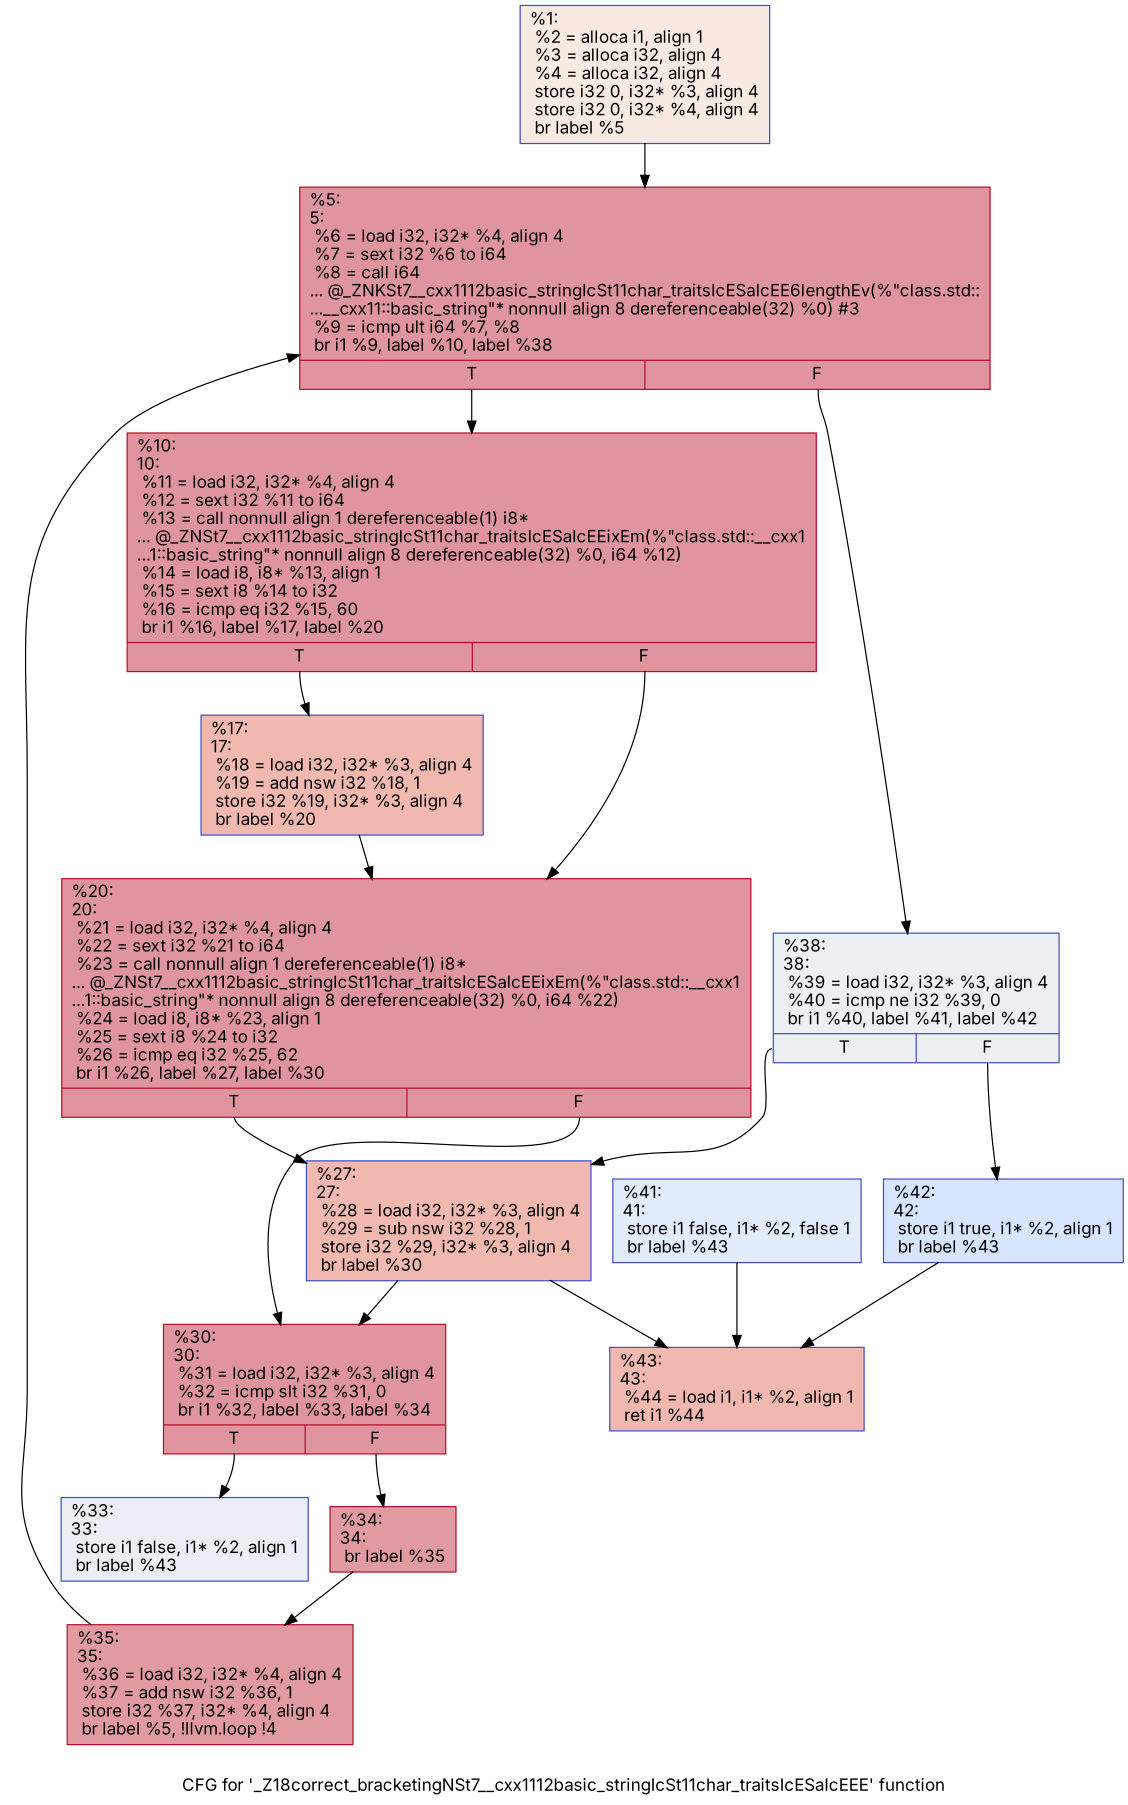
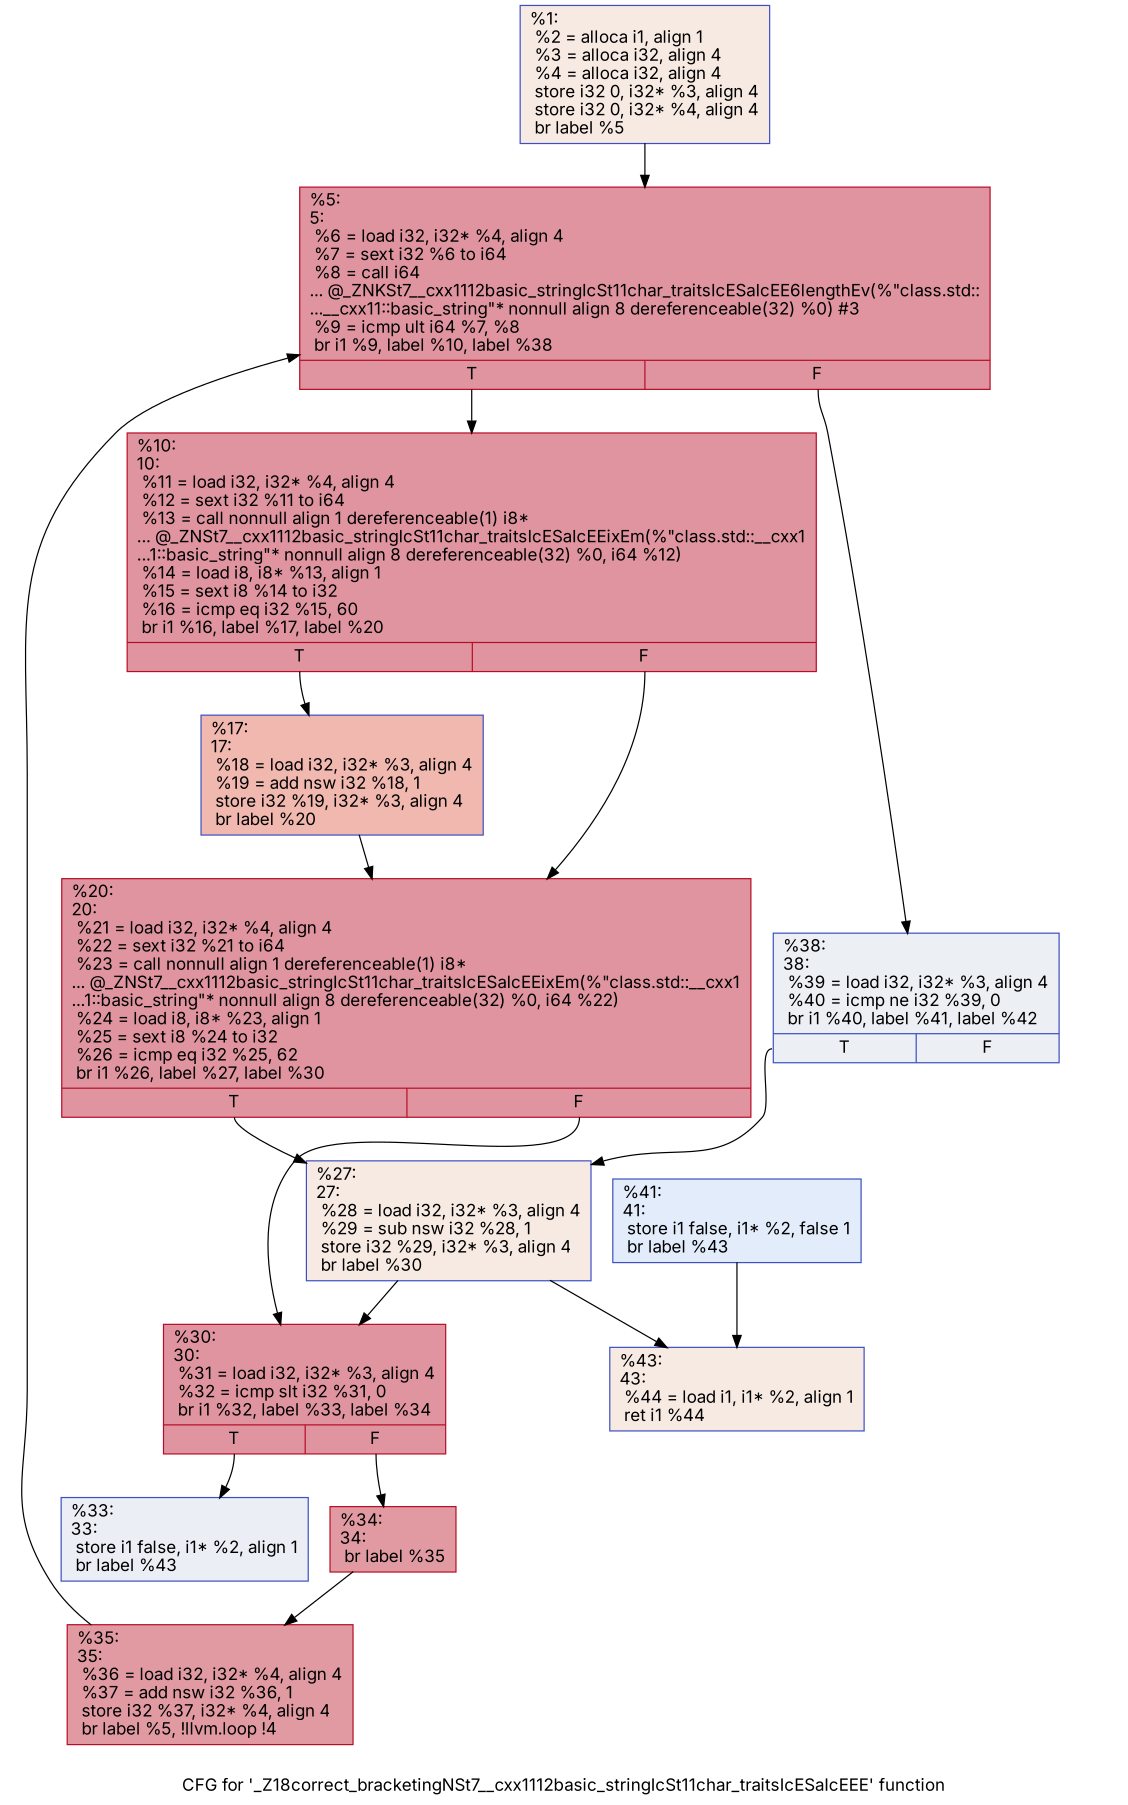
node "%27:": fillcolor #dc5d4a70 -> #eed0c070
node "%42:": removed
node "%43:": fillcolor #dc5d4a70 -> #eed0c070
